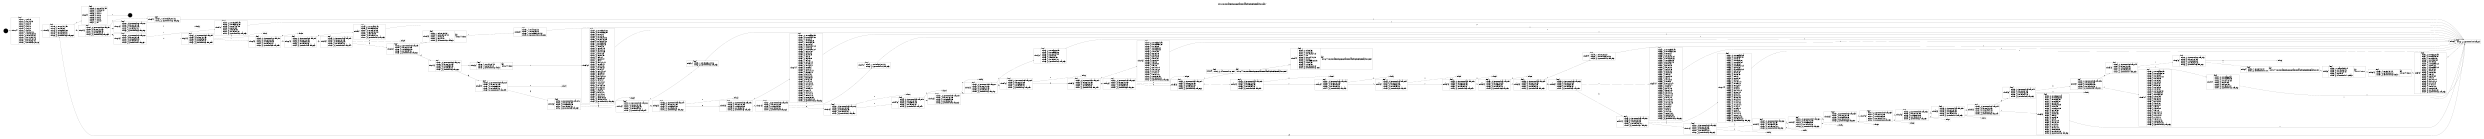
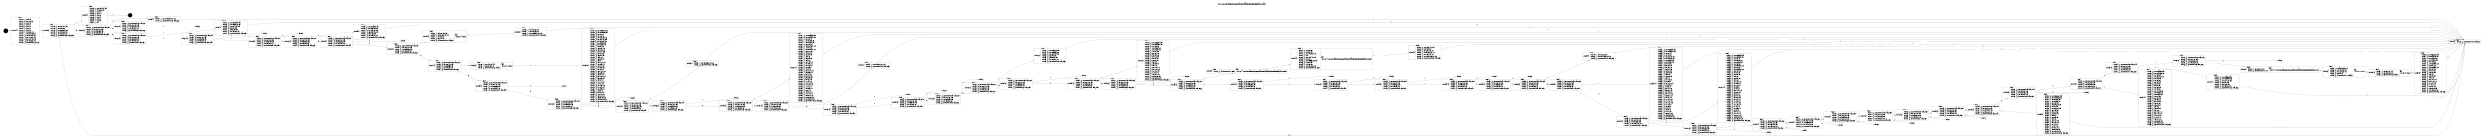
node "0x401e46 [33]": added
